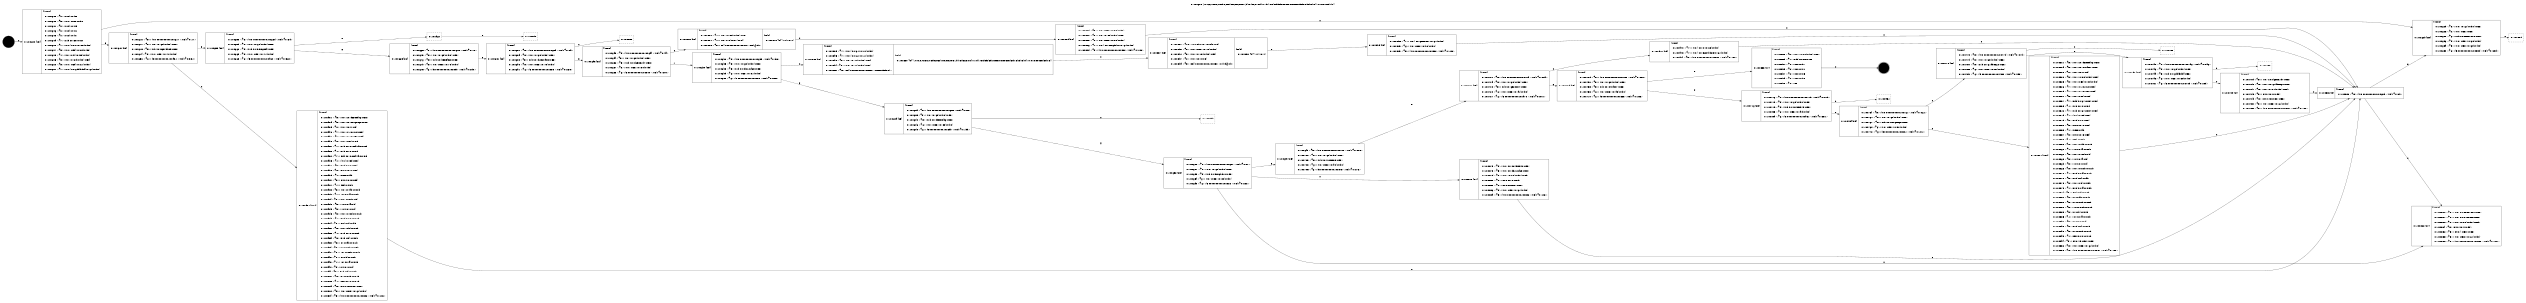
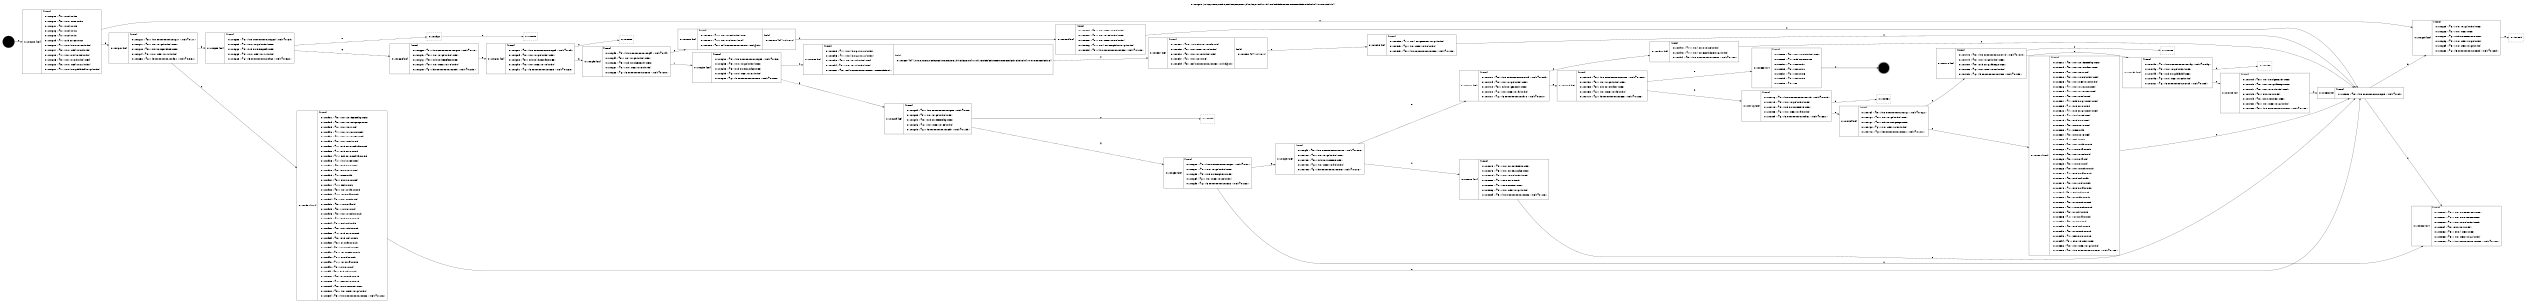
edge "0x4016e2 [25]" -> "0x401873 [27]": now "0x4016fb [25]" -> "0x401873 [27]"
